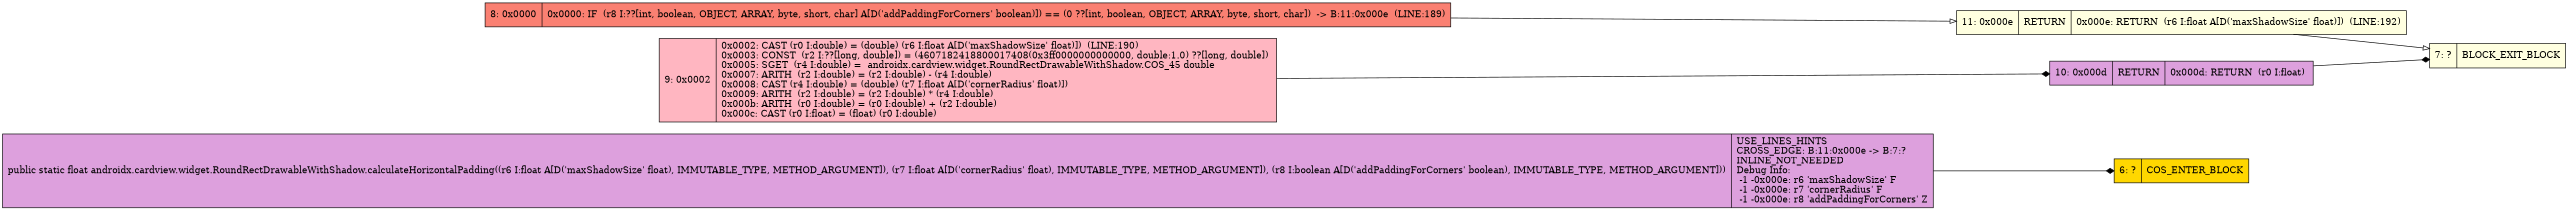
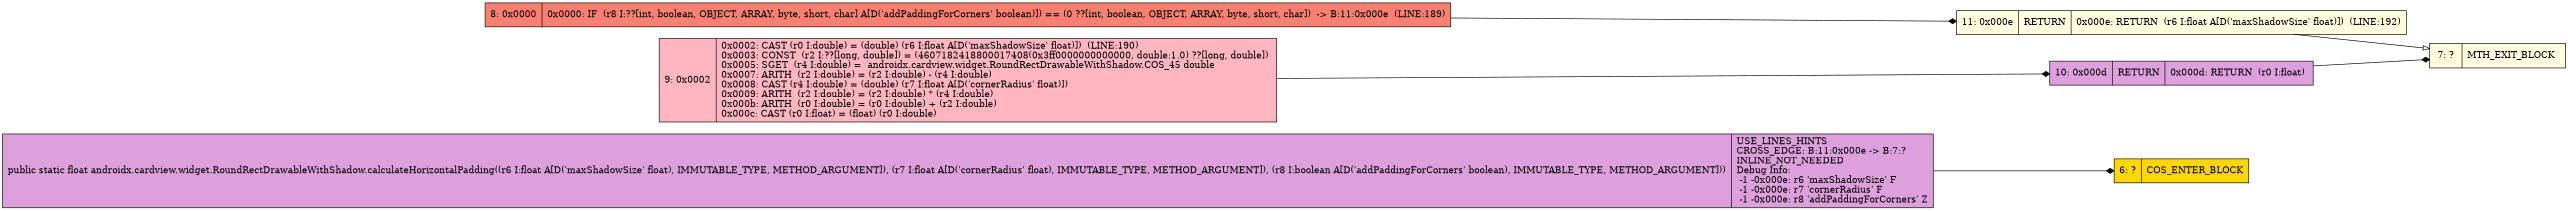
edge "8: 0x0000" -> "11: 0x000e": arrowhead onormal -> diamond
node "7: ?": text "BLOCK_EXIT_BLOCK" -> "MTH_EXIT_BLOCK"
